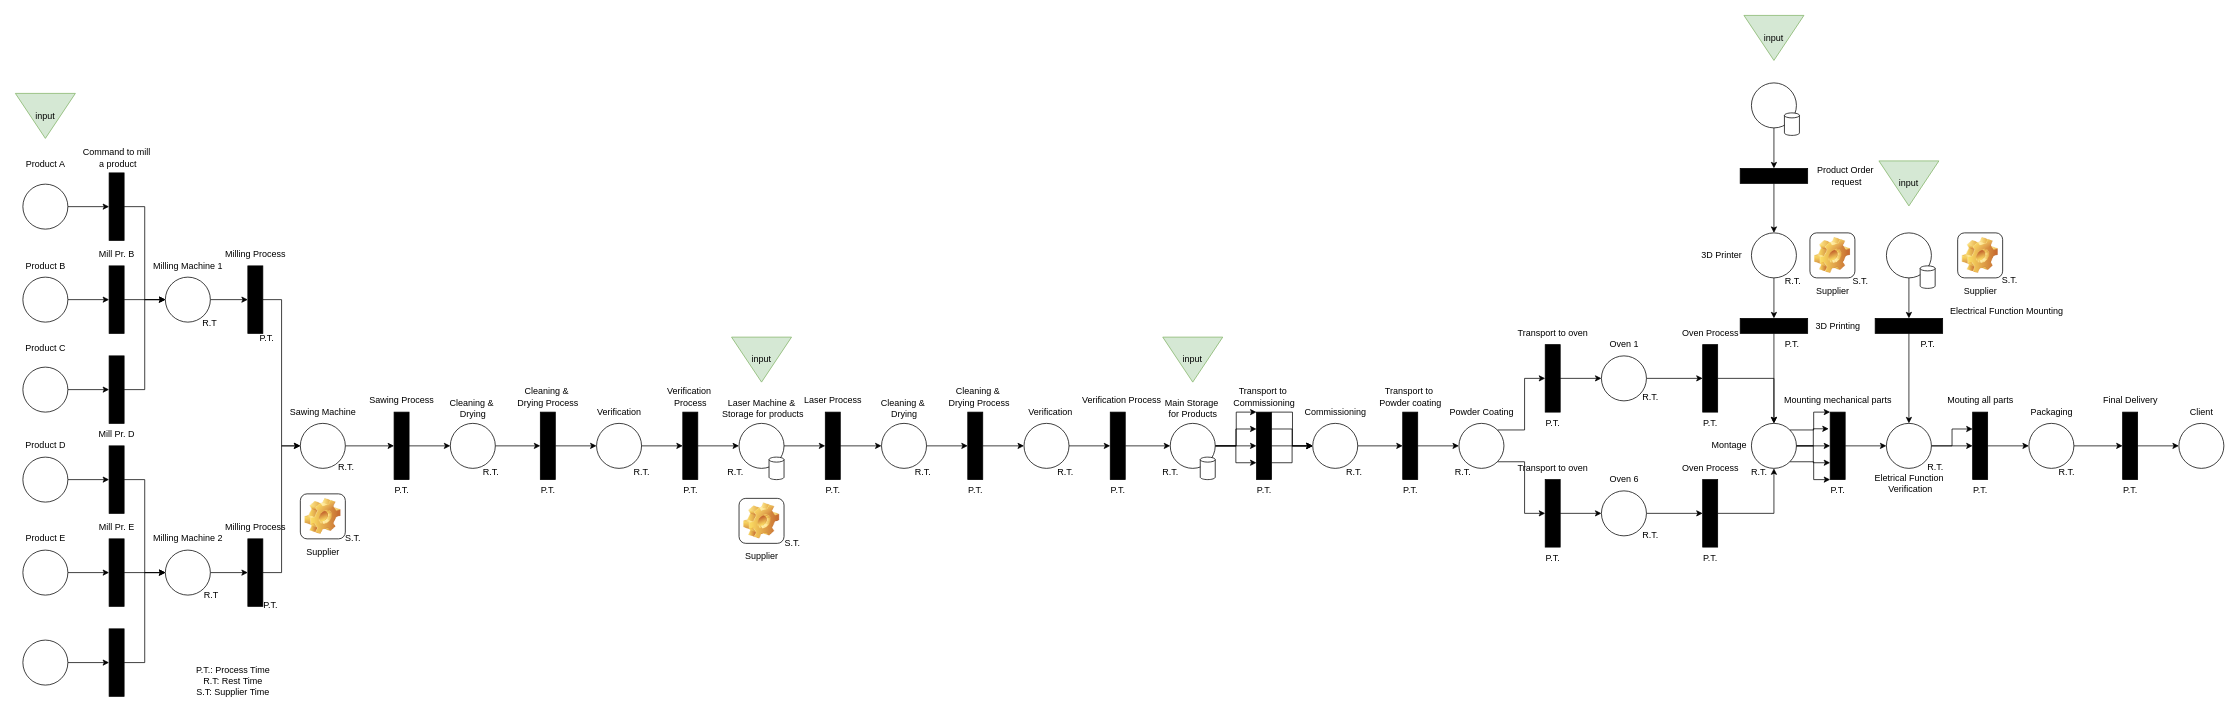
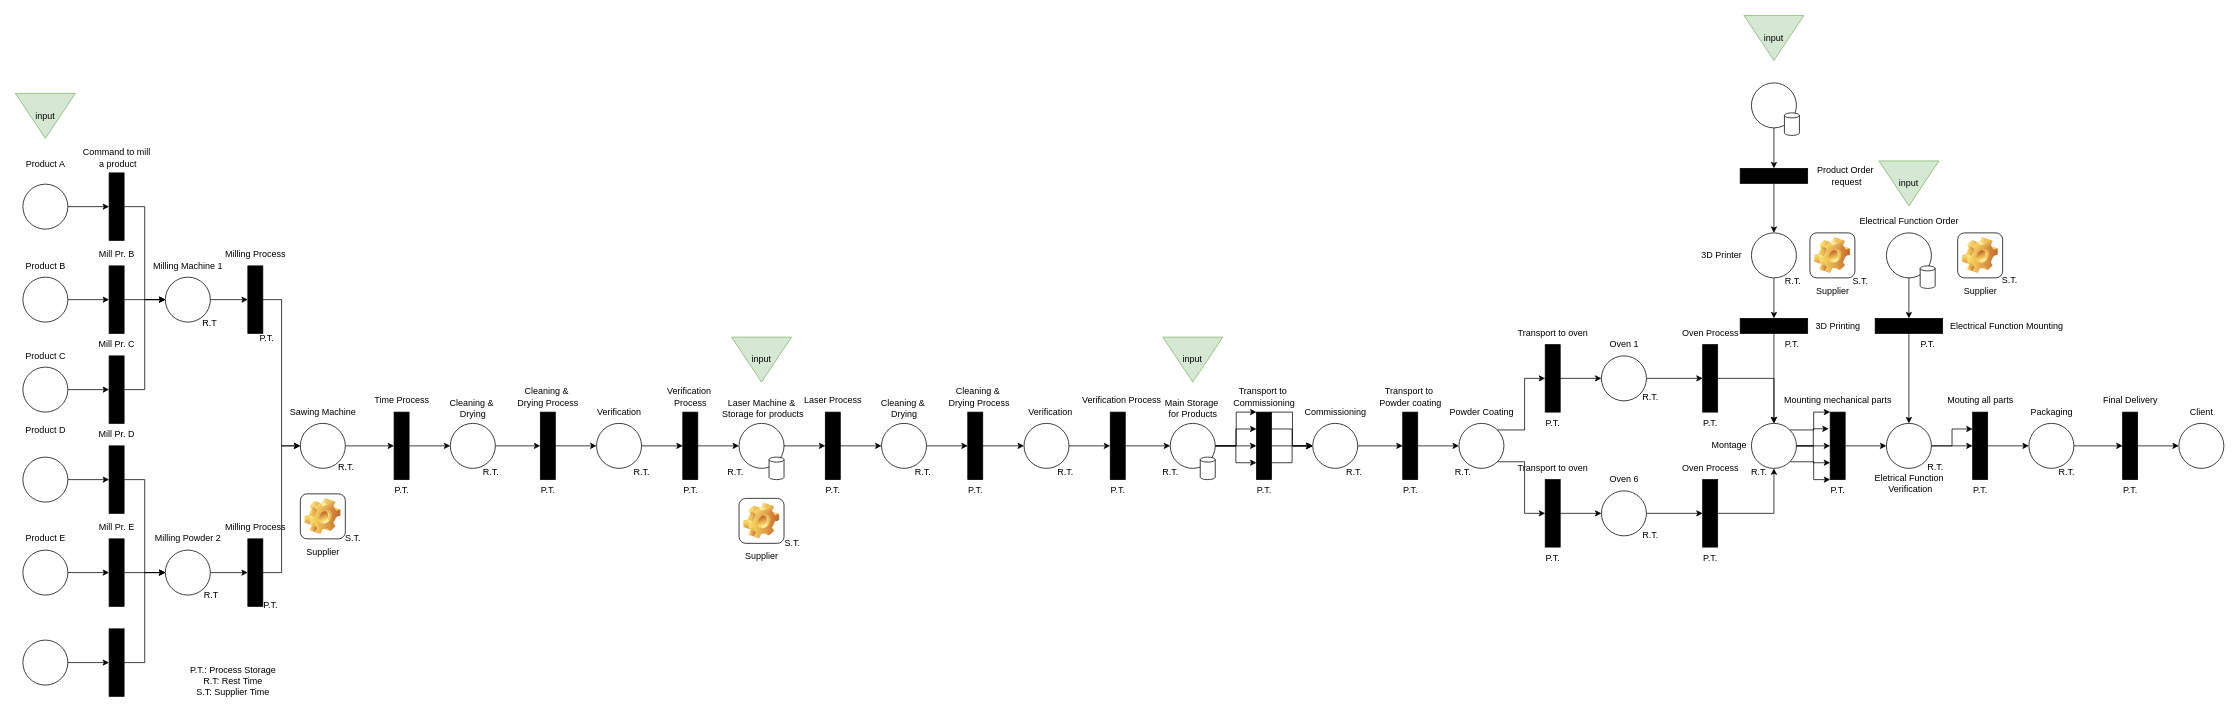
node "Electrical Function Order": added
node "Electrical Function Mounting": moved (2007, 311) -> (2007, 326)
node "Mill Pr. C": added
node "Product C": moved (45, 348) -> (45, 356)
node "Sawing Process": label "Sawing Process" -> "Time Process"
node "Product D": moved (45, 446) -> (45, 431)
node "Milling Machine 2": label "Milling Machine 2" -> "Milling Powder 2"
node "P.T.: Process Time R.T: Rest Time S.T: Supplier Time": label "P.T.: Process Time R.T: Rest Time S.T: Supplier Time" -> "P.T.: Process Storage R.T: Rest Time S.T: Supplier Time"
